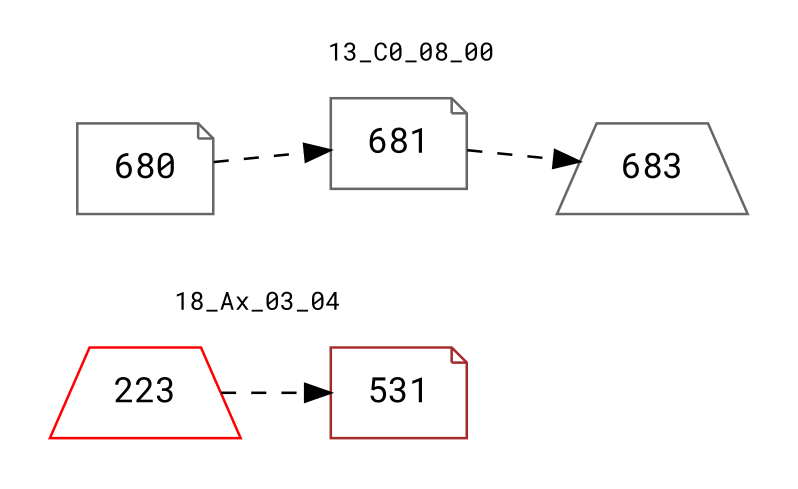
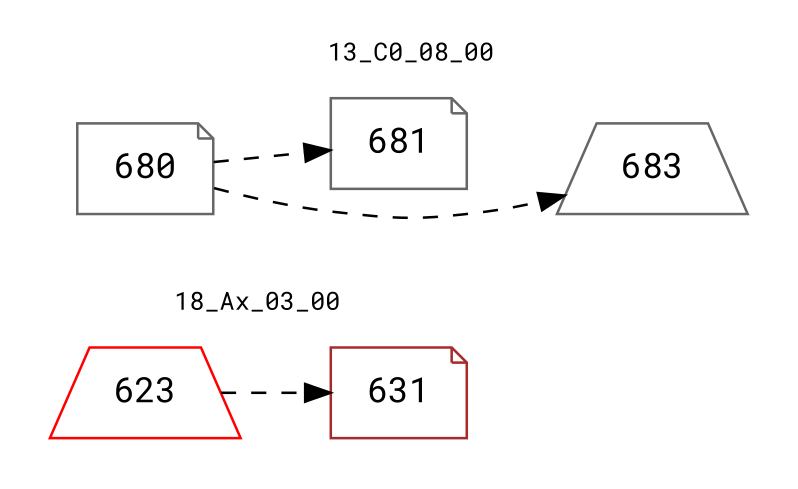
edge "681" -> "683": now "680" -> "683"
cluster "18_Ax_03_04": label "18_Ax_03_04" -> "18_Ax_03_00"
node "223": label "223" -> "623"
node "531": label "531" -> "631"
